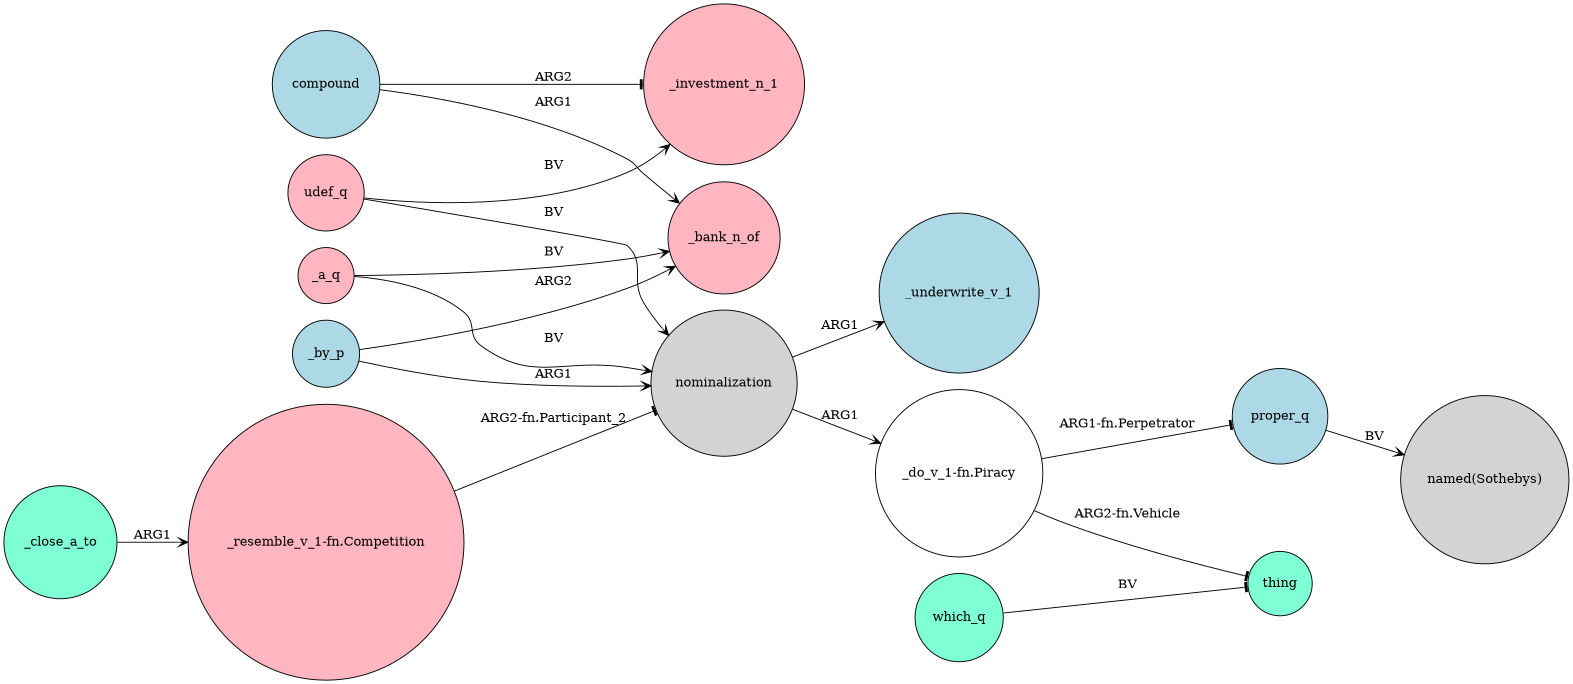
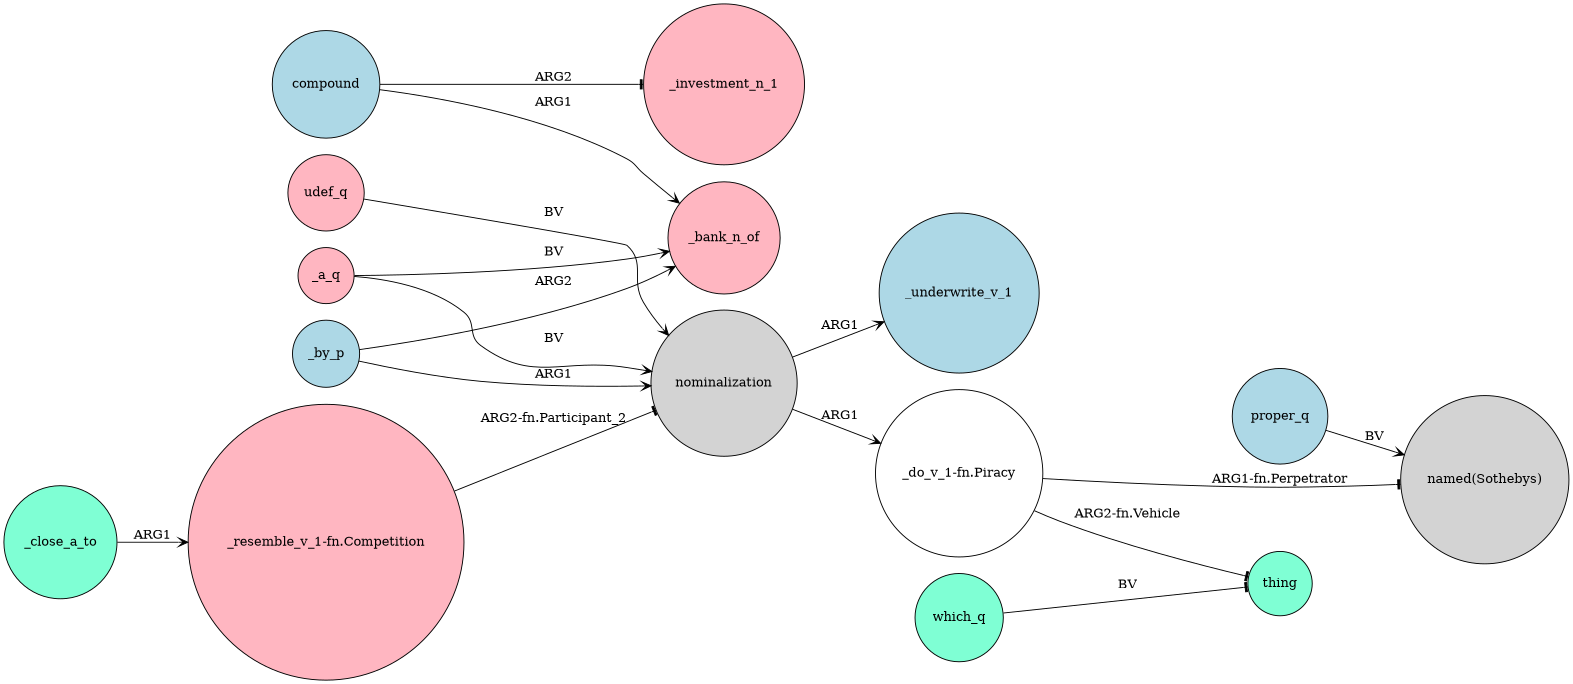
edge "udef_q" -> "_investment_n_1": removed, label "BV"
edge "_do_v_1-fn.Piracy" -> "proper_q": now "_do_v_1-fn.Piracy" -> "named(Sothebys)"
